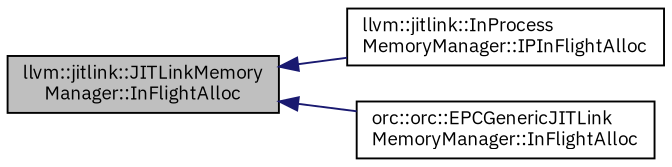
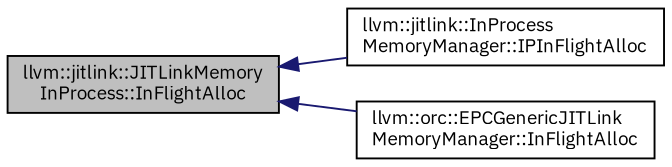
node "llvm::jitlink::JITLinkMemory Manager::InFlightAlloc": label "llvm::jitlink::JITLinkMemory Manager::InFlightAlloc" -> "llvm::jitlink::JITLinkMemory InProcess::InFlightAlloc"
node "orc::orc::EPCGenericJITLink MemoryManager::InFlightAlloc": label "orc::orc::EPCGenericJITLink MemoryManager::InFlightAlloc" -> "llvm::orc::EPCGenericJITLink MemoryManager::InFlightAlloc"
